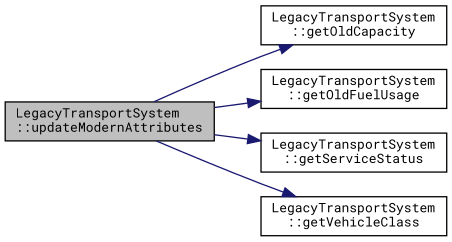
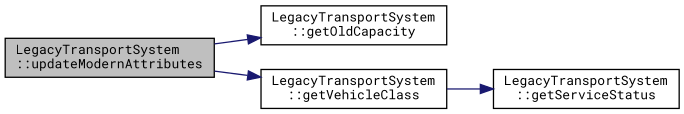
node "LegacyTransportSystem ::getOldFuelUsage": removed
edge "LegacyTransportSystem ::updateModernAttributes" -> "LegacyTransportSystem ::getServiceStatus": now "LegacyTransportSystem ::getVehicleClass" -> "LegacyTransportSystem ::getServiceStatus"
